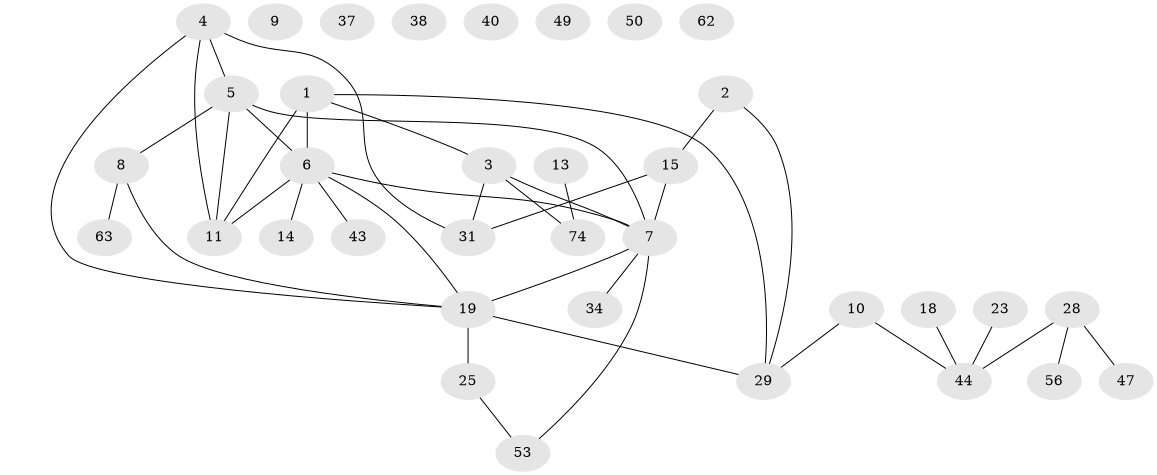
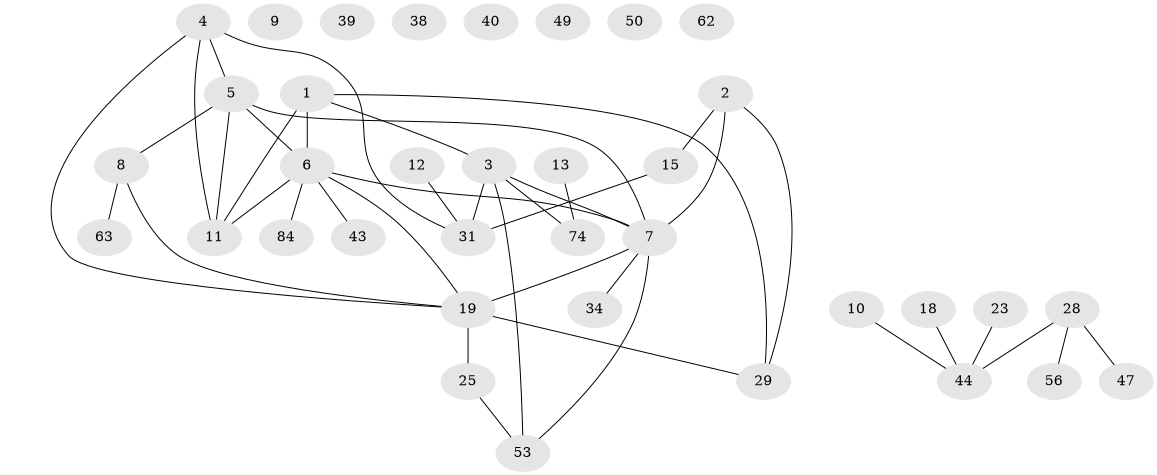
node "37": label "37" -> "39"
node "12": added
edge "15" -- "7": now "2" -- "7"
node "14": label "14" -> "84"
edge "3" -- "53": added
edge "10" -- "29": removed
